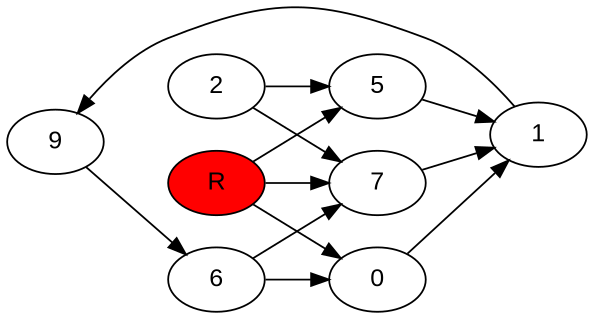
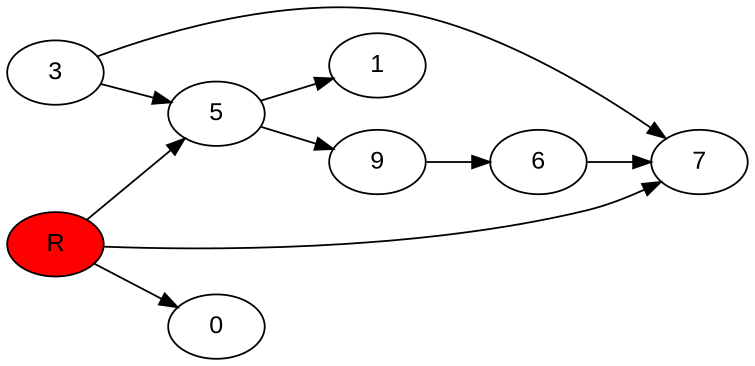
edge "1" -> "9": now "5" -> "9"
node "2": label "2" -> "3"
edge "7" -> "1": removed
edge "0" -> "1": removed
edge "6" -> "0": removed
